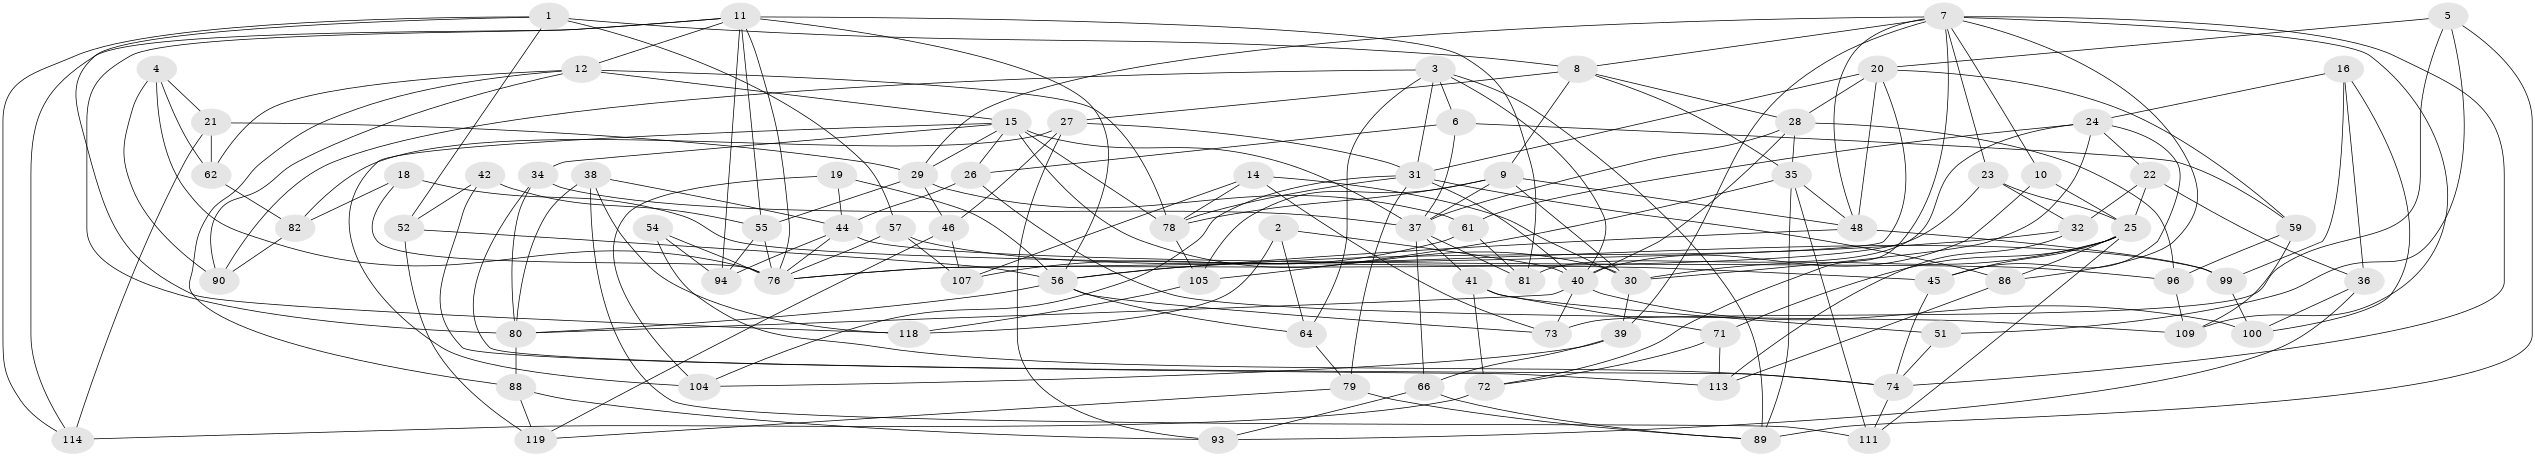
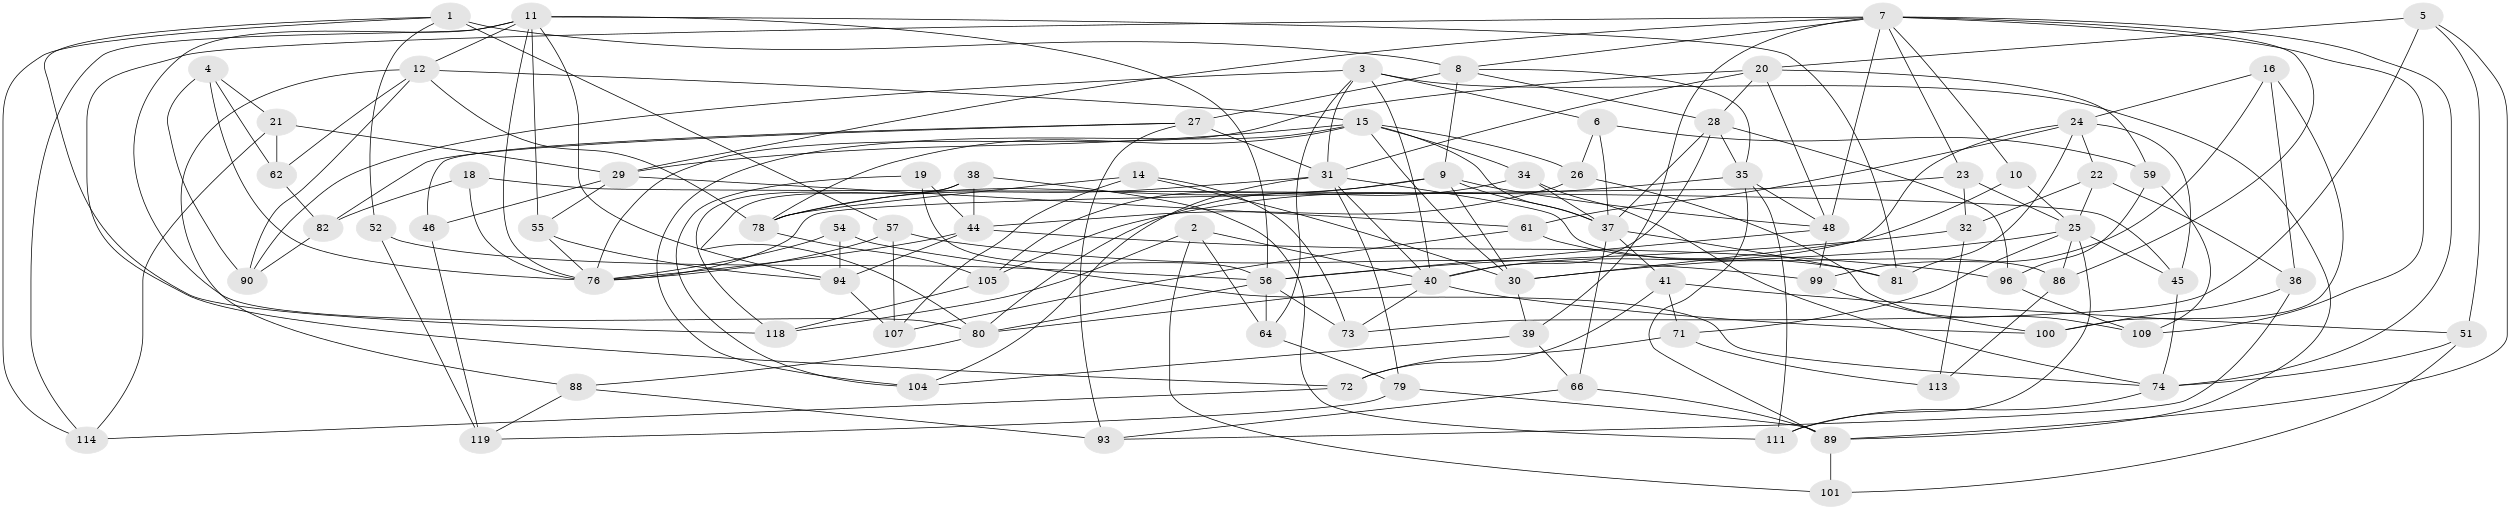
node "42": removed
edge "46" -- "107": now "94" -- "107"
node "101": added
